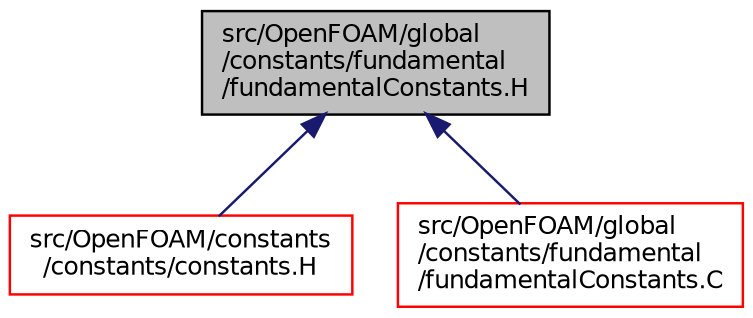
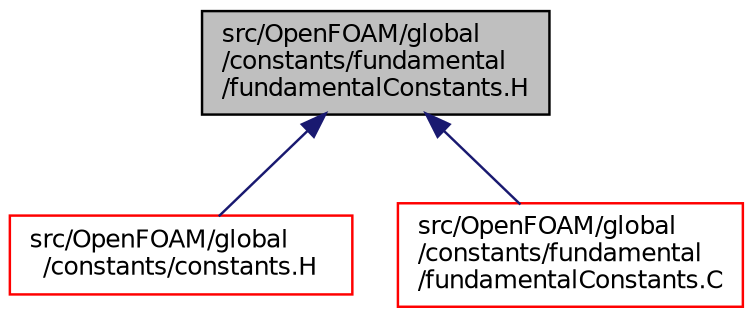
node "src/OpenFOAM/constants /constants/constants.H": label "src/OpenFOAM/constants /constants/constants.H" -> "src/OpenFOAM/global /constants/constants.H"
